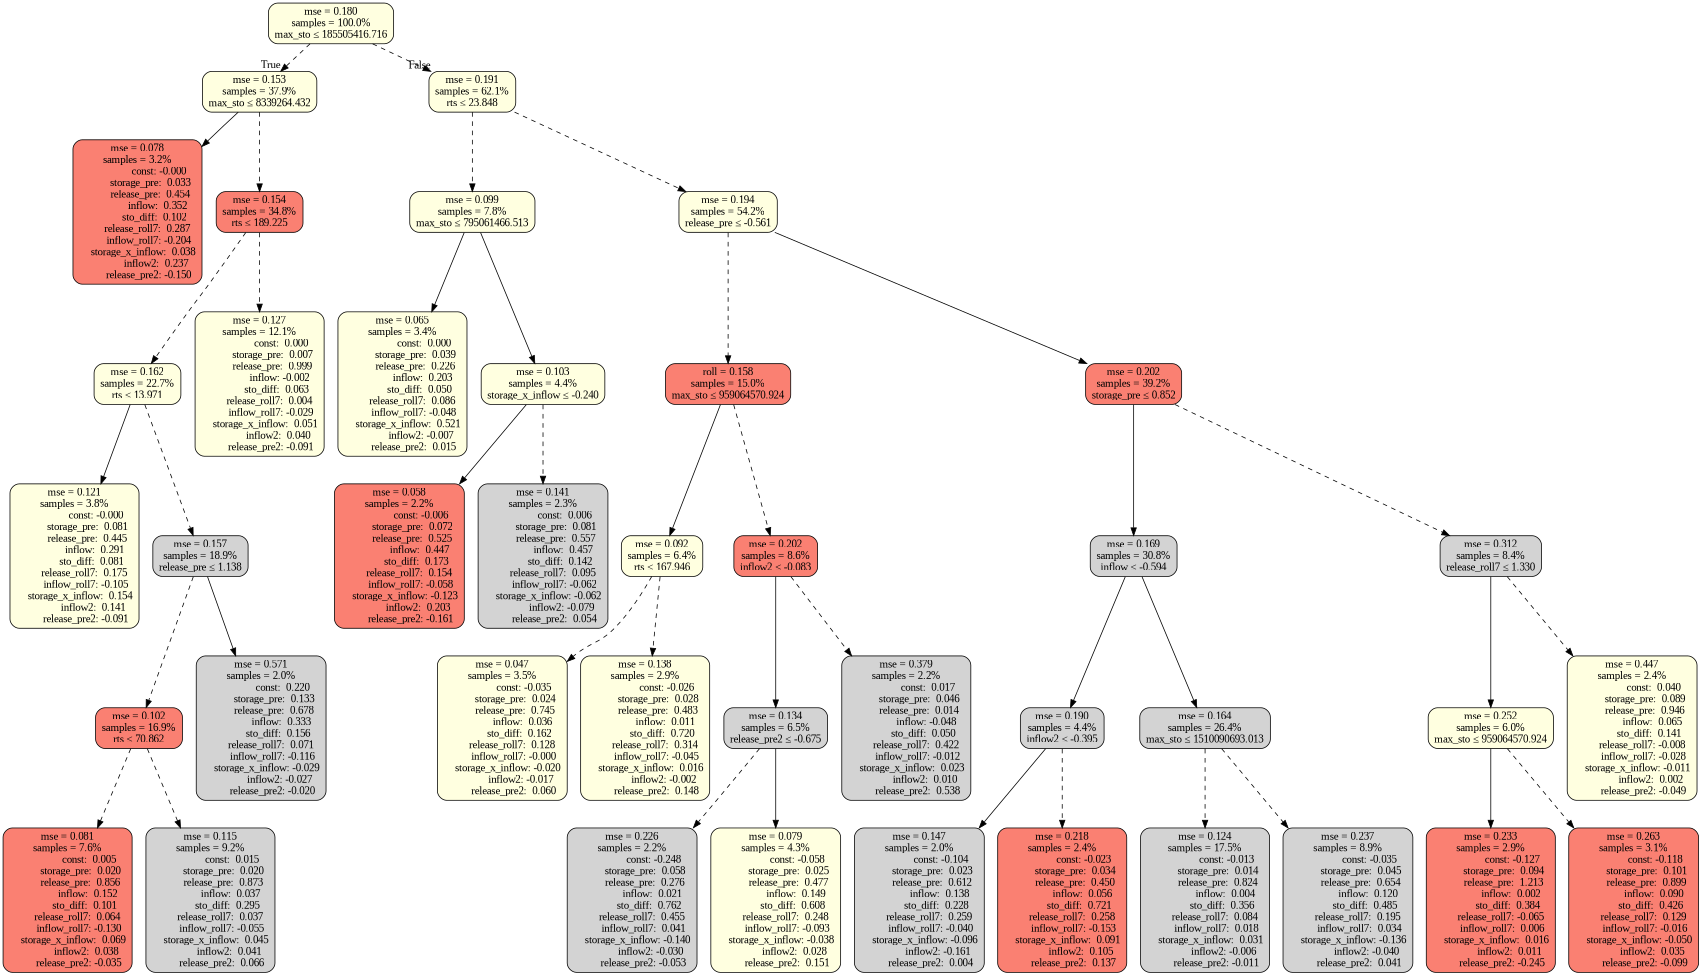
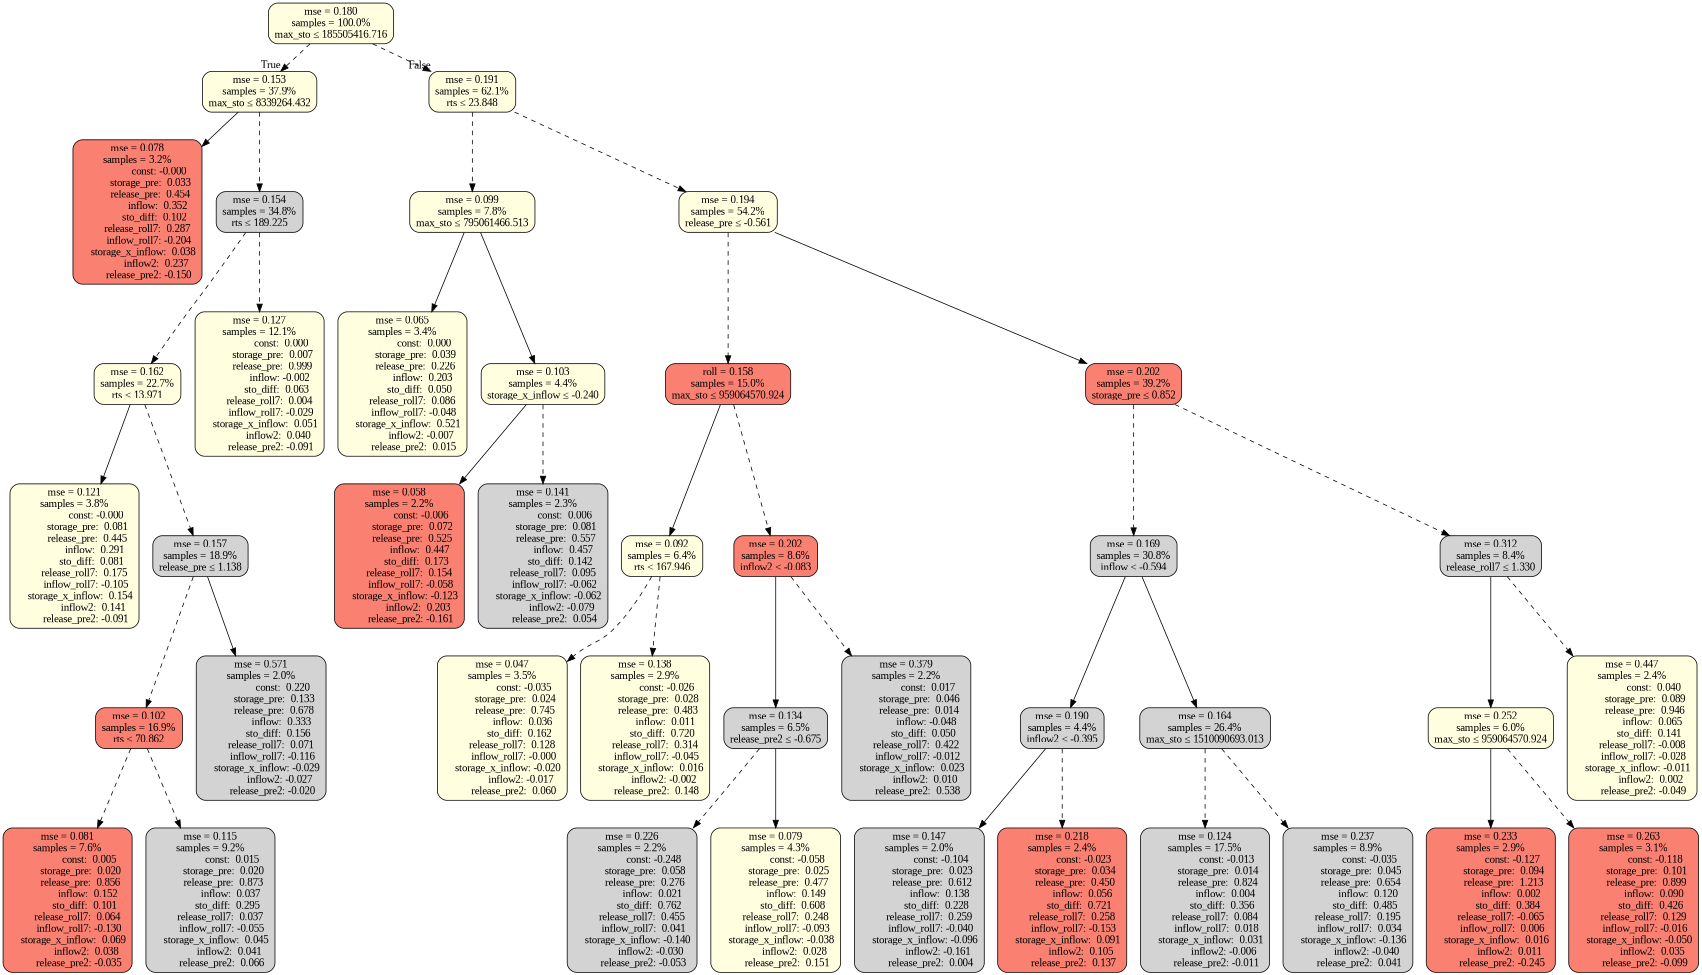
node "mse = 0.154 samples = 34.8% rts ≤ 189.225": fillcolor salmon -> lightgrey
edge "mse = 0.202 samples = 39.2% storage_pre ≤ 0.852" -> "mse = 0.169 samples = 30.8% inflow ≤ -0.594": style solid -> dashed
